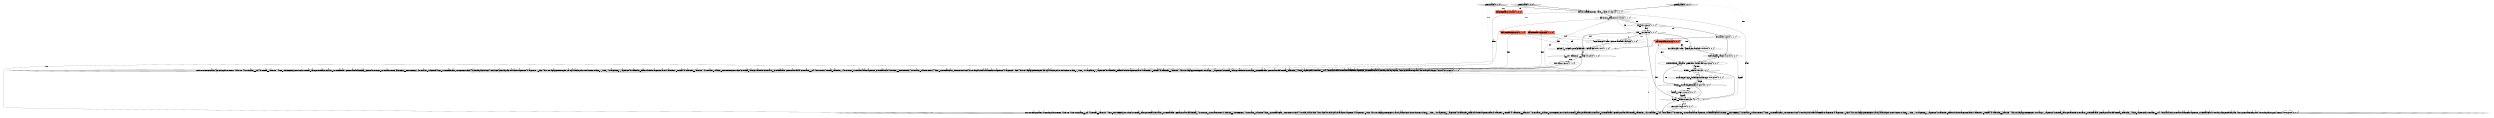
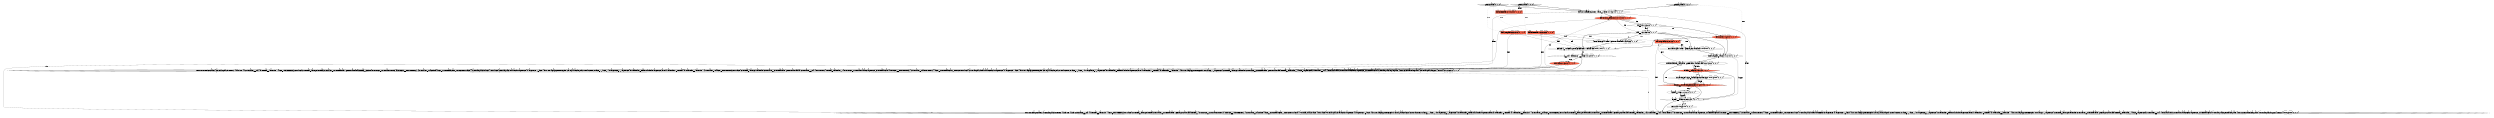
edge "getNormValues['0', '1', '0']" -> "final IndexReader r@@@2@@@['1', '0', '0']": now "getNormValues['0', '1', '0']" -> "final IndexReader r@@@2@@@['1', '1', '0']"
edge "getNormValues['1', '0', '0']" -> "final IndexReader r@@@2@@@['1', '0', '0']": label "true" -> "leaves"
node "final int size = leaves.size()@@@4@@@['1', '1', '1']": fillcolor white -> tomato
node "return null@@@6@@@['1', '1', '1']": fillcolor white -> tomato
node "return null@@@13@@@['1', '1', '0']": fillcolor white -> tomato
node "fieldInfo != null@@@14@@@['0', '0', '1']": fillcolor white -> tomato
edge "size == 1@@@8@@@['1', '1', '1']" -> "anyReal == false@@@22@@@['0', '0', '1']": now "size == 1@@@8@@@['1', '1', '1']" -> "boolean anyReal = false@@@11@@@['0', '0', '1']"
edge "boolean anyReal = false@@@11@@@['0', '0', '1']" -> "anyReal == false@@@22@@@['0', '0', '1']": label "anyReal" -> "dvType"
node "dvType == DocValuesType.BINARY@@@16@@@['0', '0', '1']": fillcolor white -> tomato
